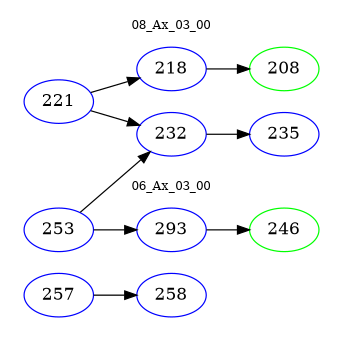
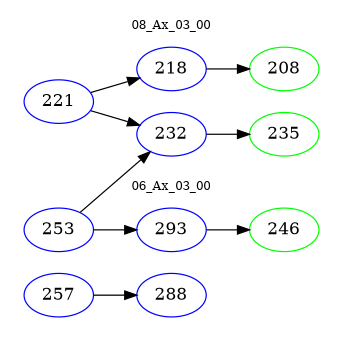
node "235": color blue -> green
node "258": label "258" -> "288"
